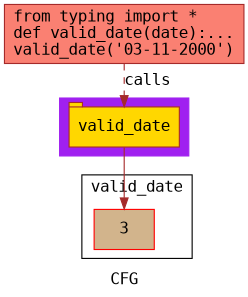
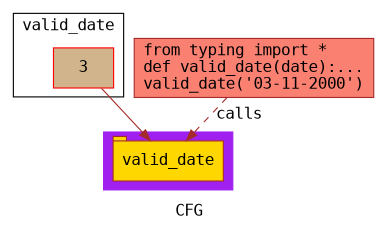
edge "valid_date" -> "3": reversed
